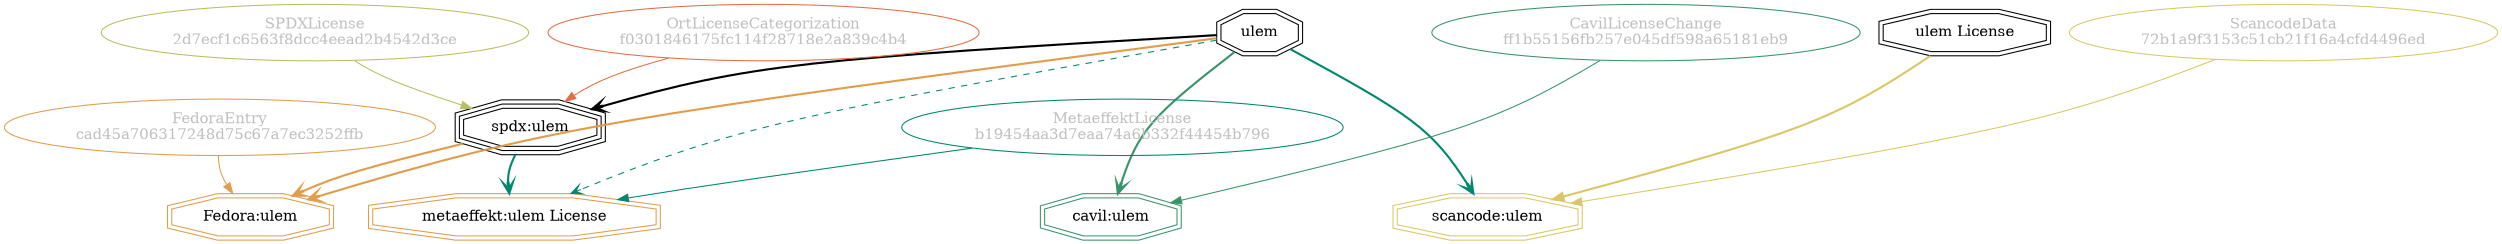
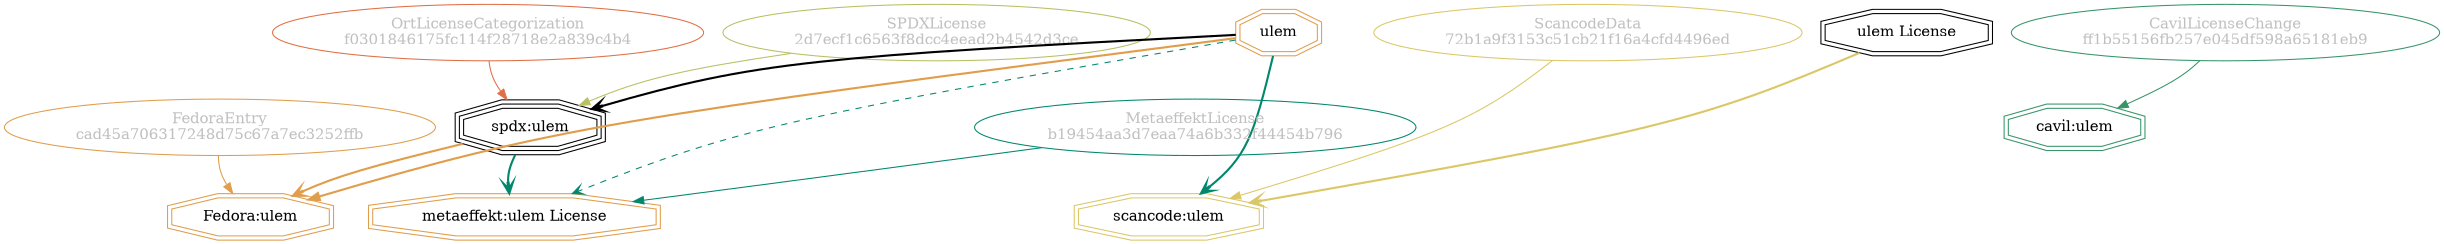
node "ulem": color black -> #e09d4b
edge "ulem" -> "Fedora:ulem": arrowhead vee -> normal
edge "ulem" -> "cavil:ulem": removed
edge "ulem License" -> "scancode:ulem": arrowhead normal -> vee
